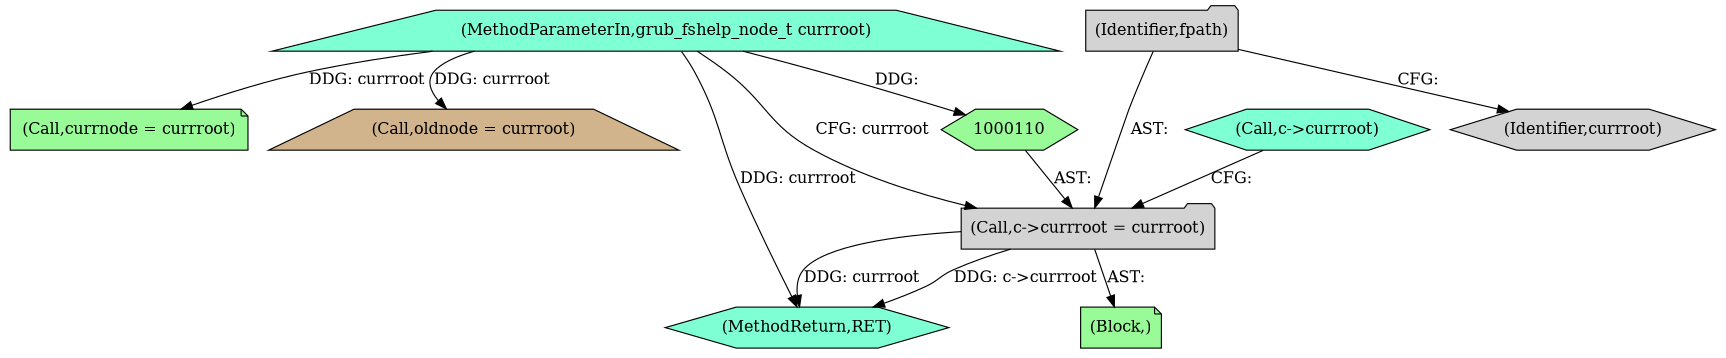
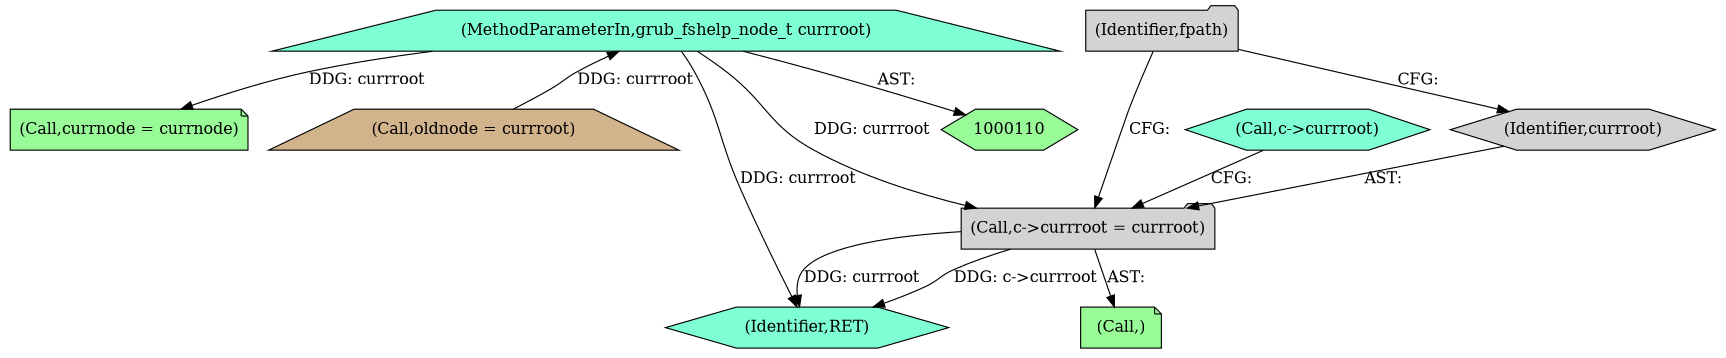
edge "(MethodParameterIn,grub_fshelp_node_t currroot)" -> "(Call,oldnode = currroot)": reversed
edge "(MethodParameterIn,grub_fshelp_node_t currroot)" -> "1000110": label "DDG: " -> "AST: "
node "(Call,currnode = currroot)": label "(Call,currnode = currroot)" -> "(Call,currnode = currnode)"
edge "(MethodParameterIn,grub_fshelp_node_t currroot)" -> "(Call,c->currroot = currroot)": label "CFG: currroot" -> "DDG: currroot"
edge "(Identifier,fpath)" -> "(Call,c->currroot = currroot)": label "AST: " -> "CFG: "
edge "1000110" -> "(Call,c->currroot = currroot)": now "(Identifier,currroot)" -> "(Call,c->currroot = currroot)"
node "(MethodReturn,RET)": label "(MethodReturn,RET)" -> "(Identifier,RET)"
node "(Block,)": label "(Block,)" -> "(Call,)"
